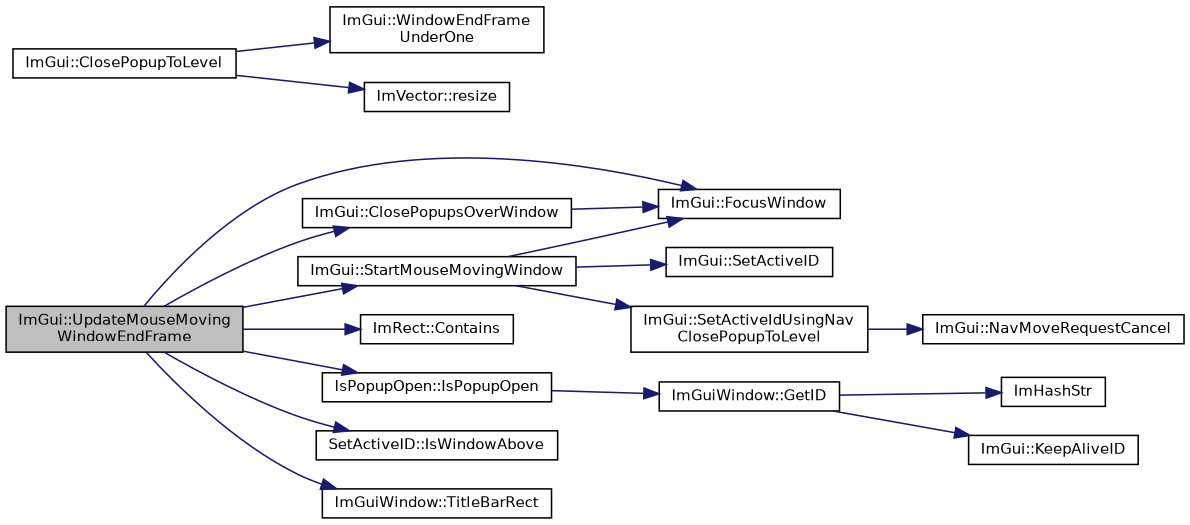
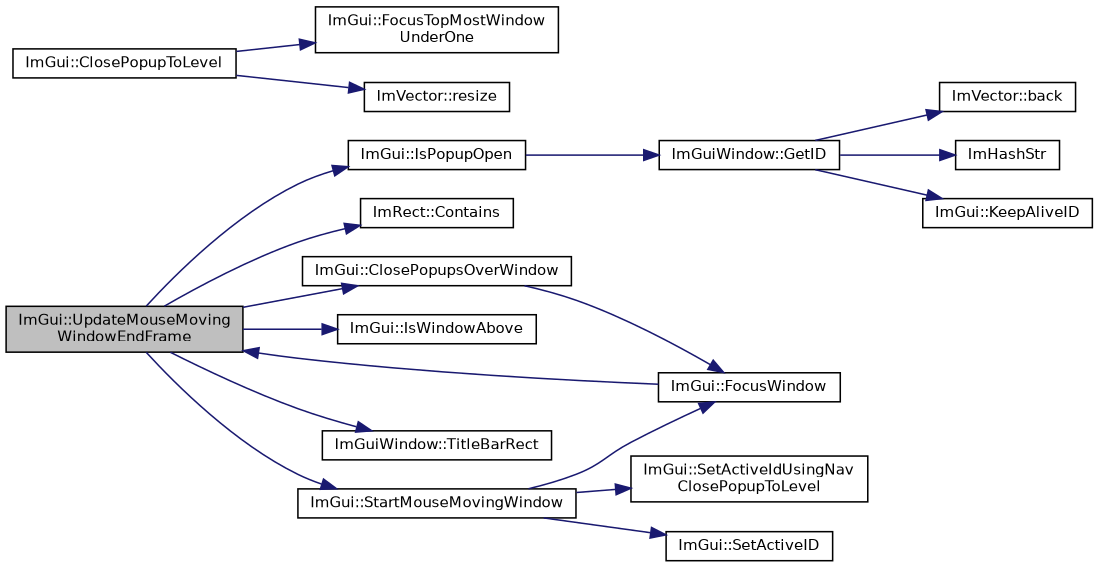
node "ImGui::WindowEndFrame UnderOne": label "ImGui::WindowEndFrame UnderOne" -> "ImGui::FocusTopMostWindow UnderOne"
node "ImVector::back": added
edge "ImGui::UpdateMouseMoving WindowEndFrame" -> "ImGui::FocusWindow": reversed
node "ImGui::NavMoveRequestCancel": removed
node "IsPopupOpen::IsPopupOpen": label "IsPopupOpen::IsPopupOpen" -> "ImGui::IsPopupOpen"
node "SetActiveID::IsWindowAbove": label "SetActiveID::IsWindowAbove" -> "ImGui::IsWindowAbove"
